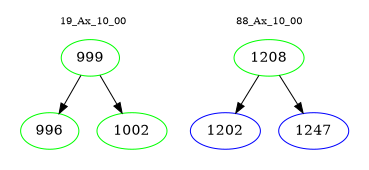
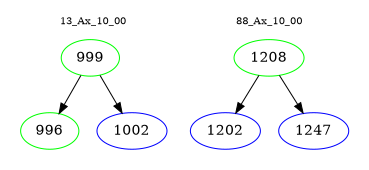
cluster "19_Ax_10_00": label "19_Ax_10_00" -> "13_Ax_10_00"
node "1002": color green -> blue
